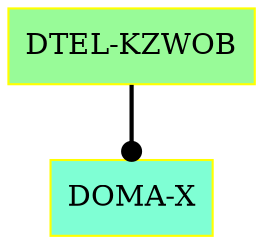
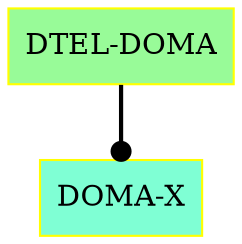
node "DTEL-KZWOB": label "DTEL-KZWOB" -> "DTEL-DOMA"
